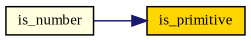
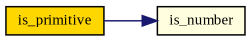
edge "is_number" -> "is_primitive": reversed
